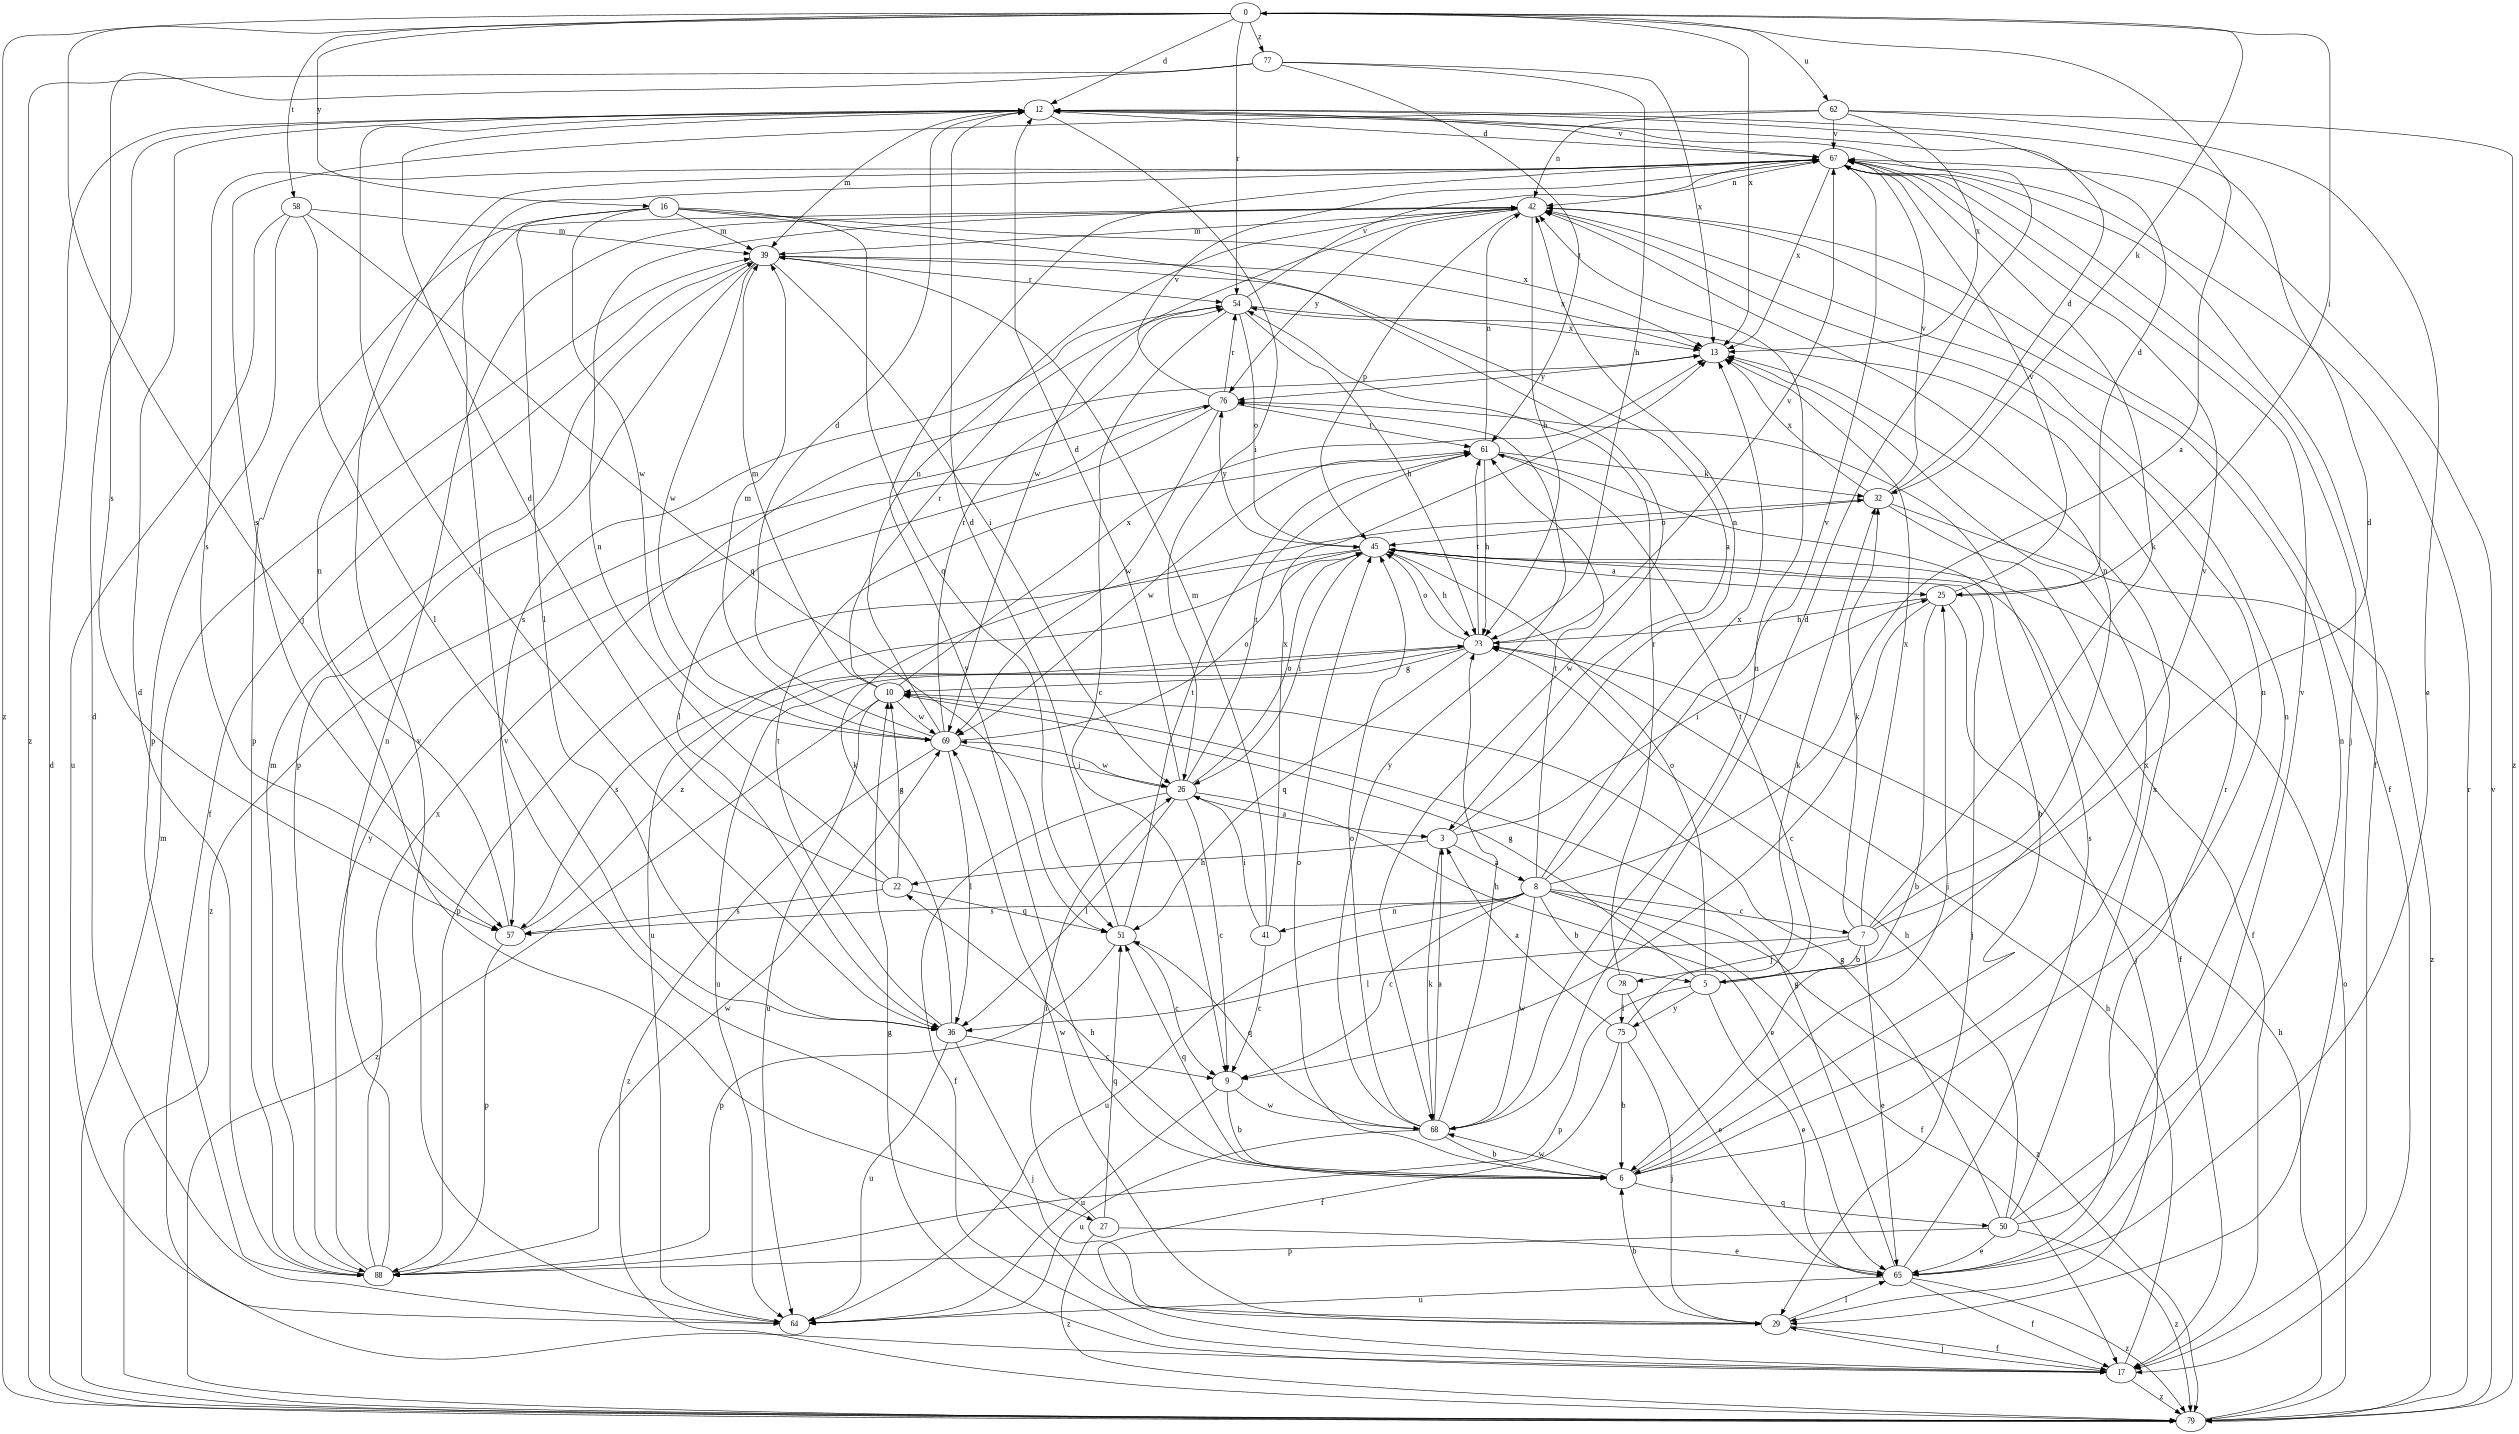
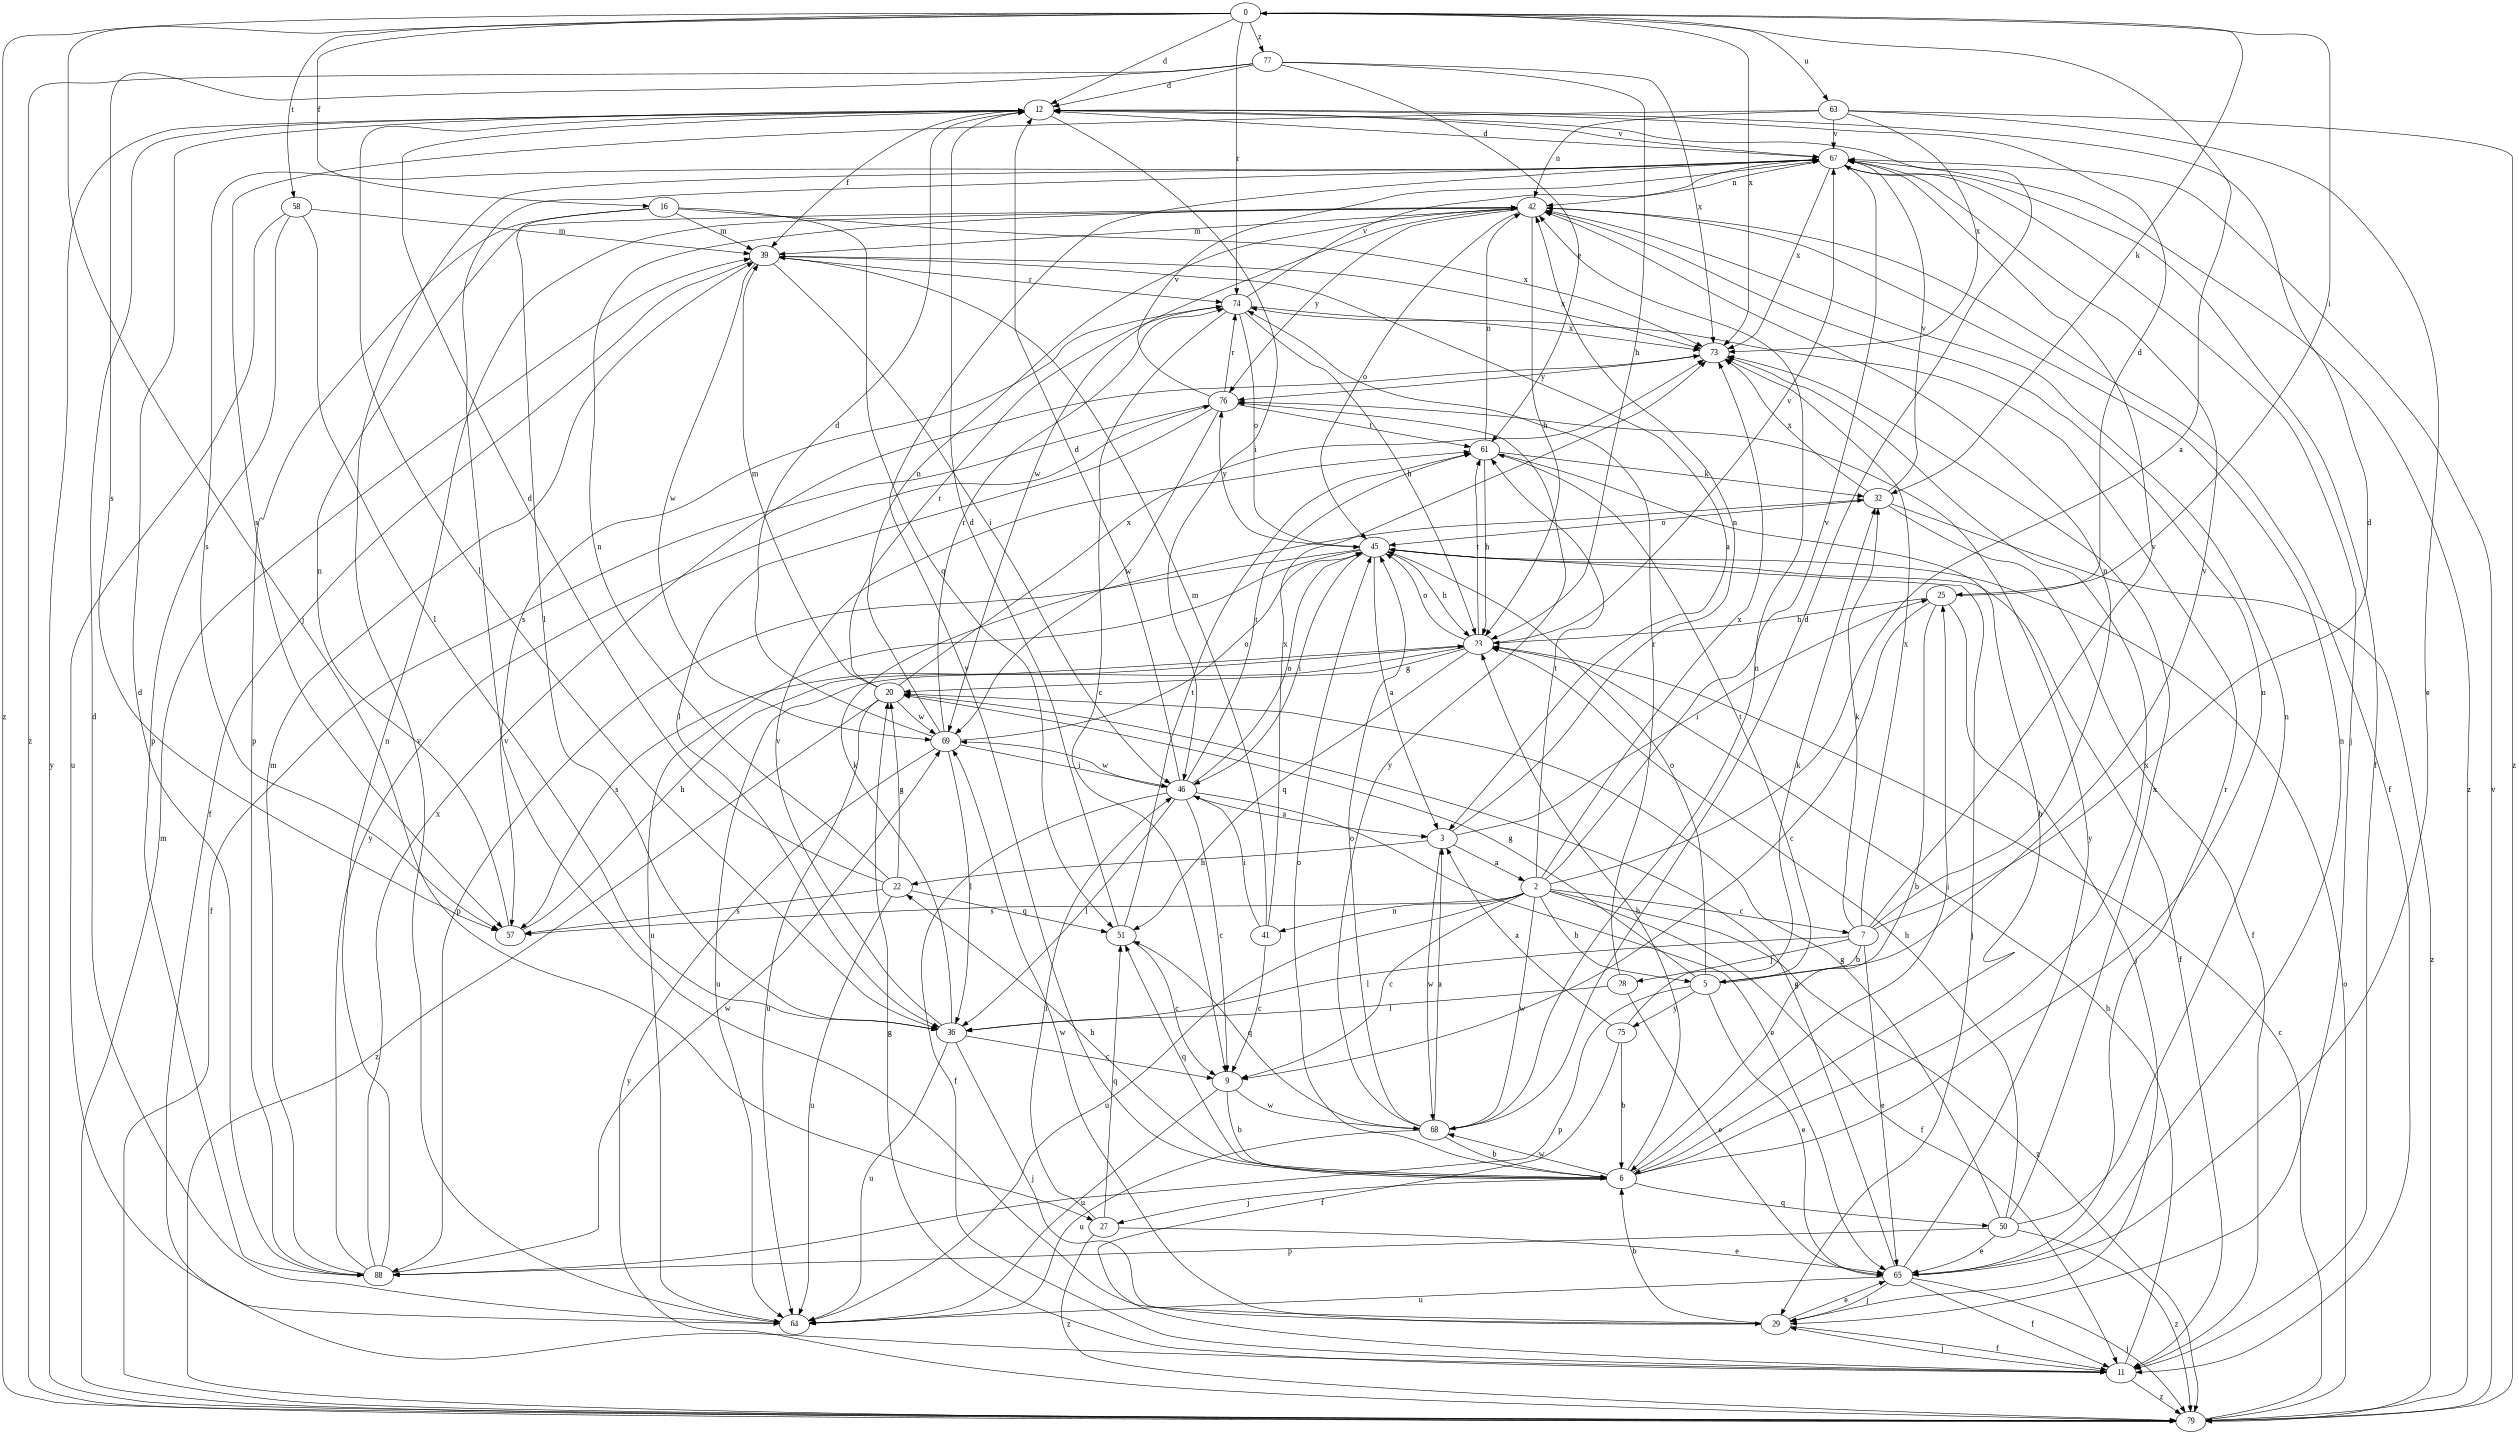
edge "0" -> "16": label "y" -> "f"
node "62": label "62" -> "63"
edge "32" -> "12": now "77" -> "12"
edge "12" -> "39": label "m" -> "f"
edge "77" -> "61": label "t" -> "e"
node "54": label "54" -> "74"
node "13": label "13" -> "73"
edge "42" -> "45": label "p" -> "o"
edge "25" -> "67": removed, label "v"
edge "16" -> "68": removed, label "w"
edge "16" -> "69": removed, label "w"
edge "58" -> "51": removed, label "q"
edge "61" -> "69": removed, label "w"
edge "7" -> "67": label "k" -> "v"
edge "69" -> "39": removed, label "m"
edge "45" -> "25": now "45" -> "3"
edge "50" -> "67": removed, label "v"
edge "39" -> "88": removed, label "p"
node "10": label "10" -> "20"
edge "36" -> "61": label "t" -> "v"
edge "79" -> "12": label "d" -> "y"
edge "57" -> "23": label "z" -> "h"
node "26": label "26" -> "46"
edge "67" -> "79": label "r" -> "z"
edge "65" -> "76": label "s" -> "y"
edge "68" -> "23": now "6" -> "23"
node "8": label "8" -> "2"
edge "76" -> "79": label "z" -> "f"
edge "3" -> "68": label "k" -> "w"
edge "28" -> "75": now "28" -> "36"
edge "79" -> "23": label "h" -> "c"
edge "69" -> "79": label "z" -> "y"
edge "22" -> "64": added, label "u"
edge "51" -> "88": removed, label "p"
edge "57" -> "88": removed, label "p"
edge "6" -> "27": added, label "j"
edge "75" -> "29": now "65" -> "29"
edge "29" -> "65": label "l" -> "e"
edge "65" -> "79": label "z" -> "j"
node "17": label "17" -> "11"
